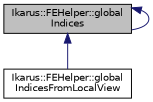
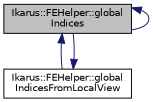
edge "Ikarus::FEHelper::global Indices" -> "Ikarus::FEHelper::global IndicesFromLocalView": added
